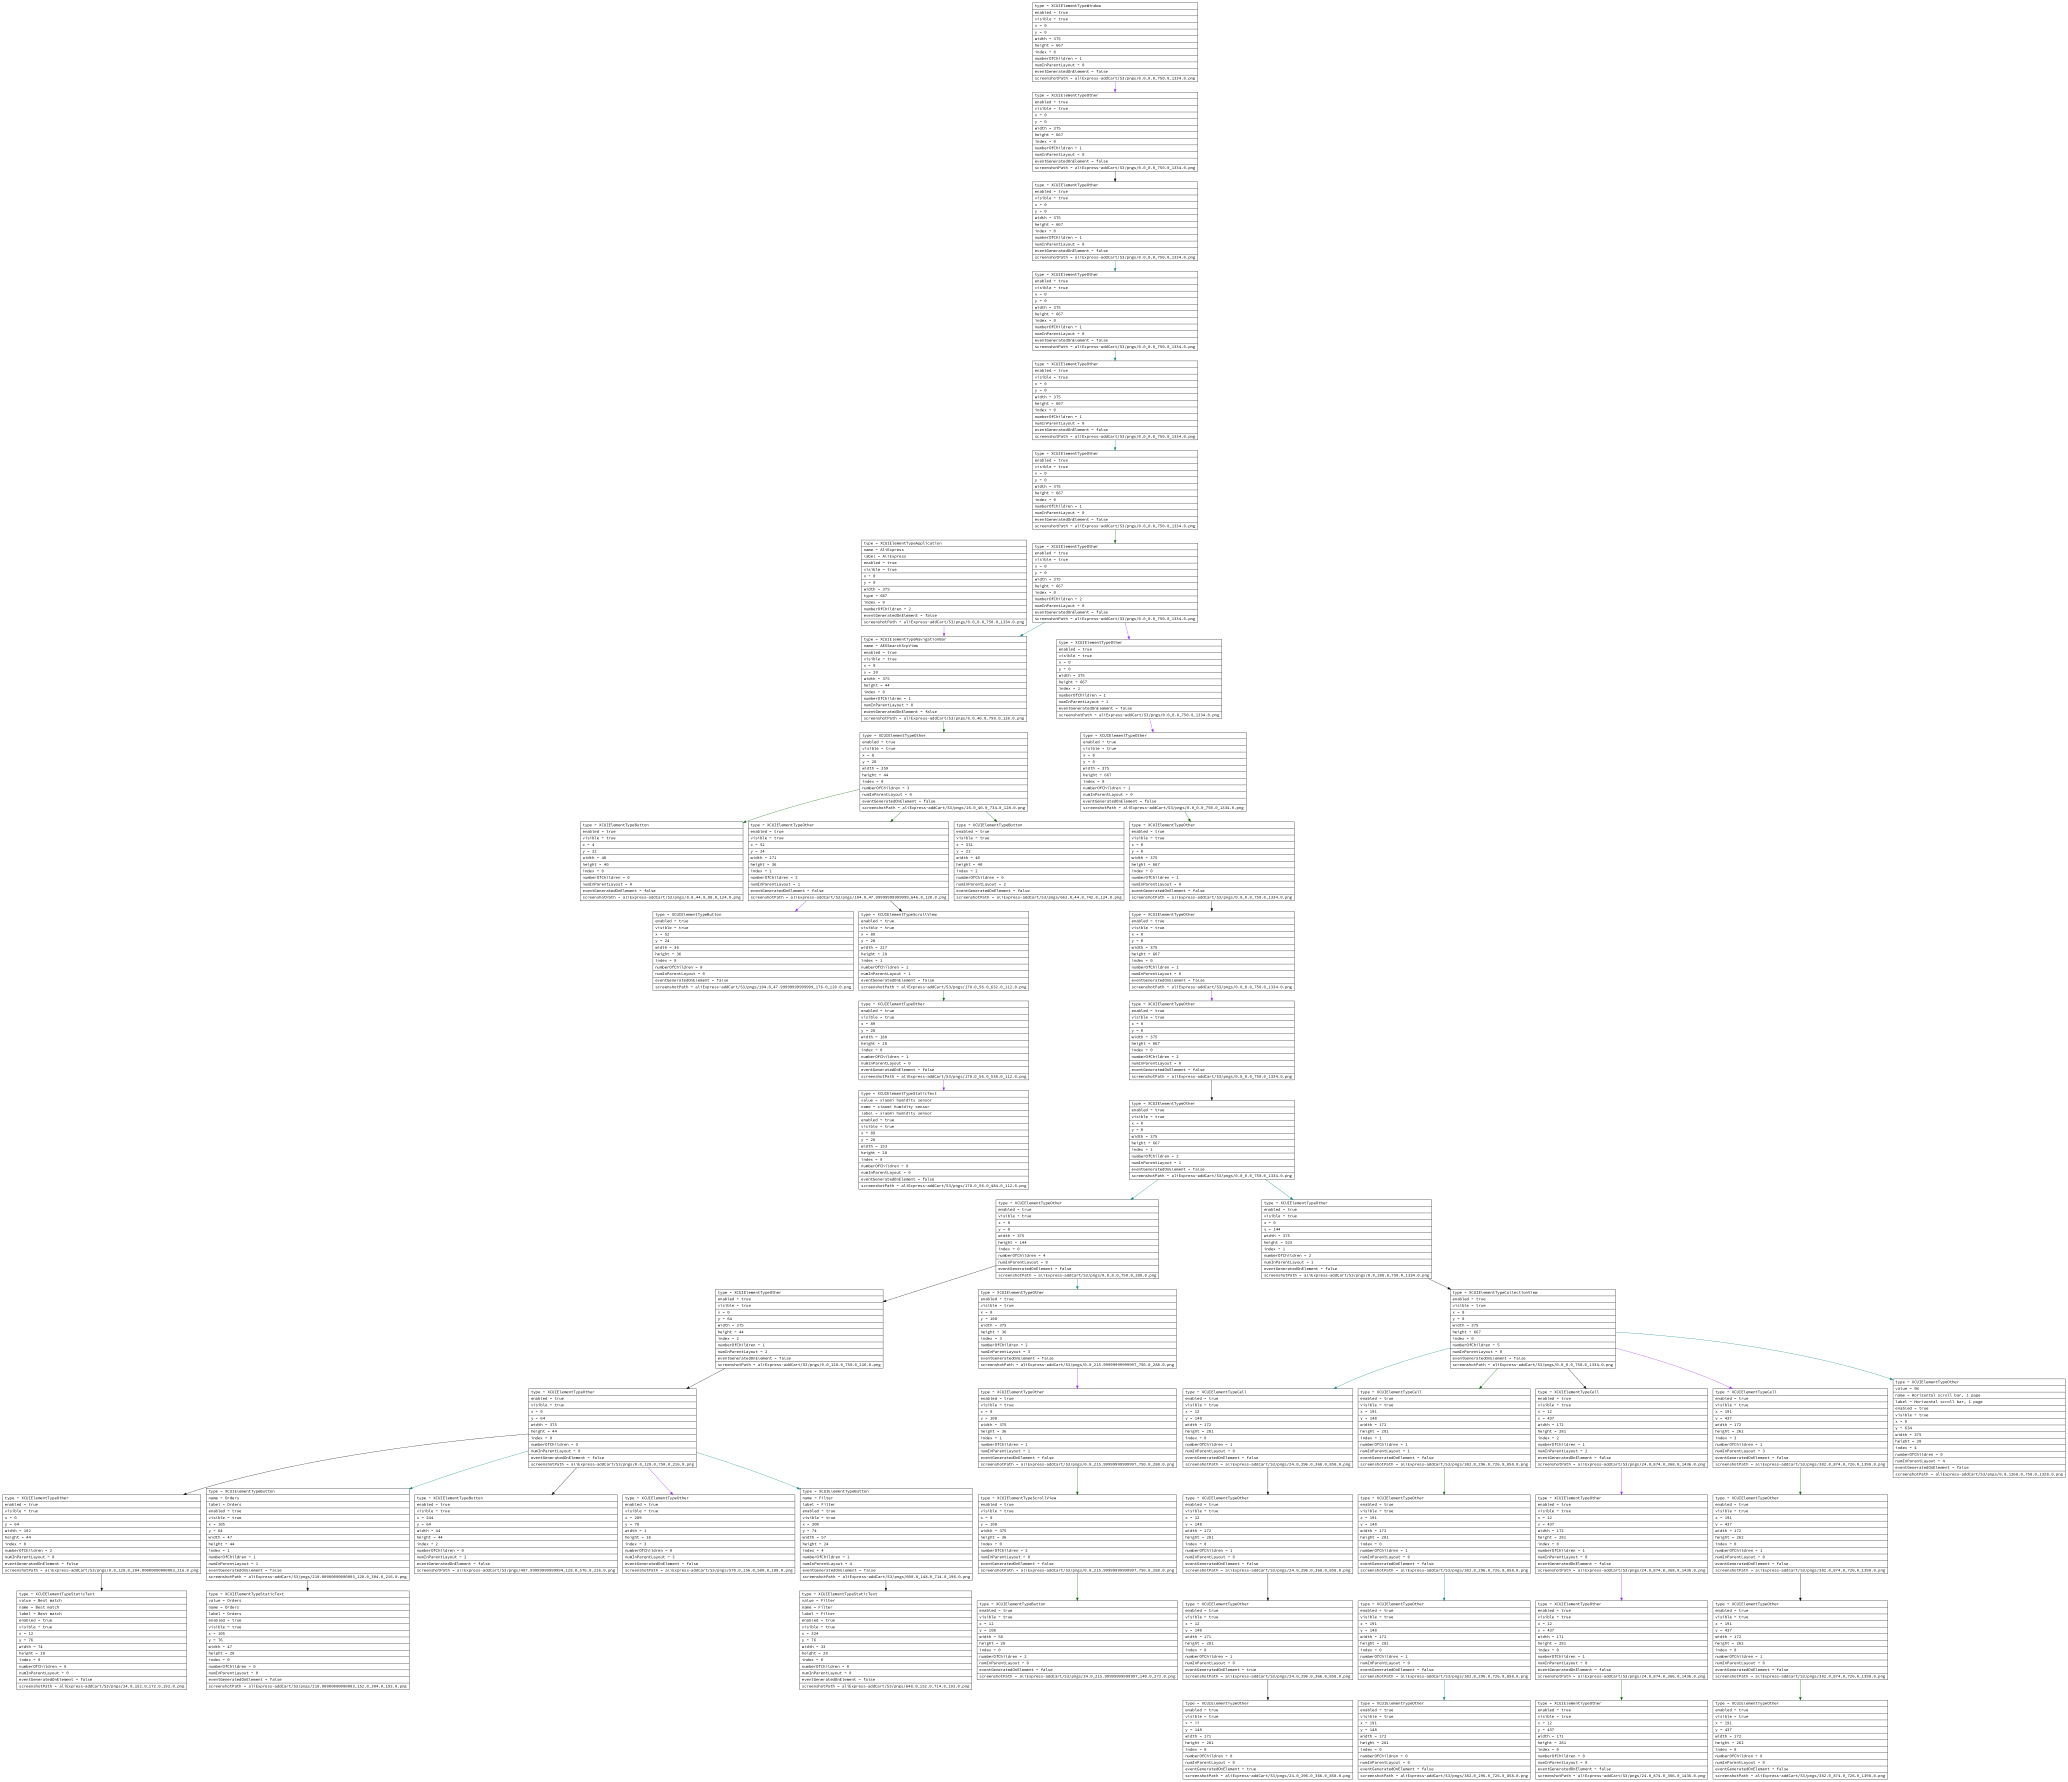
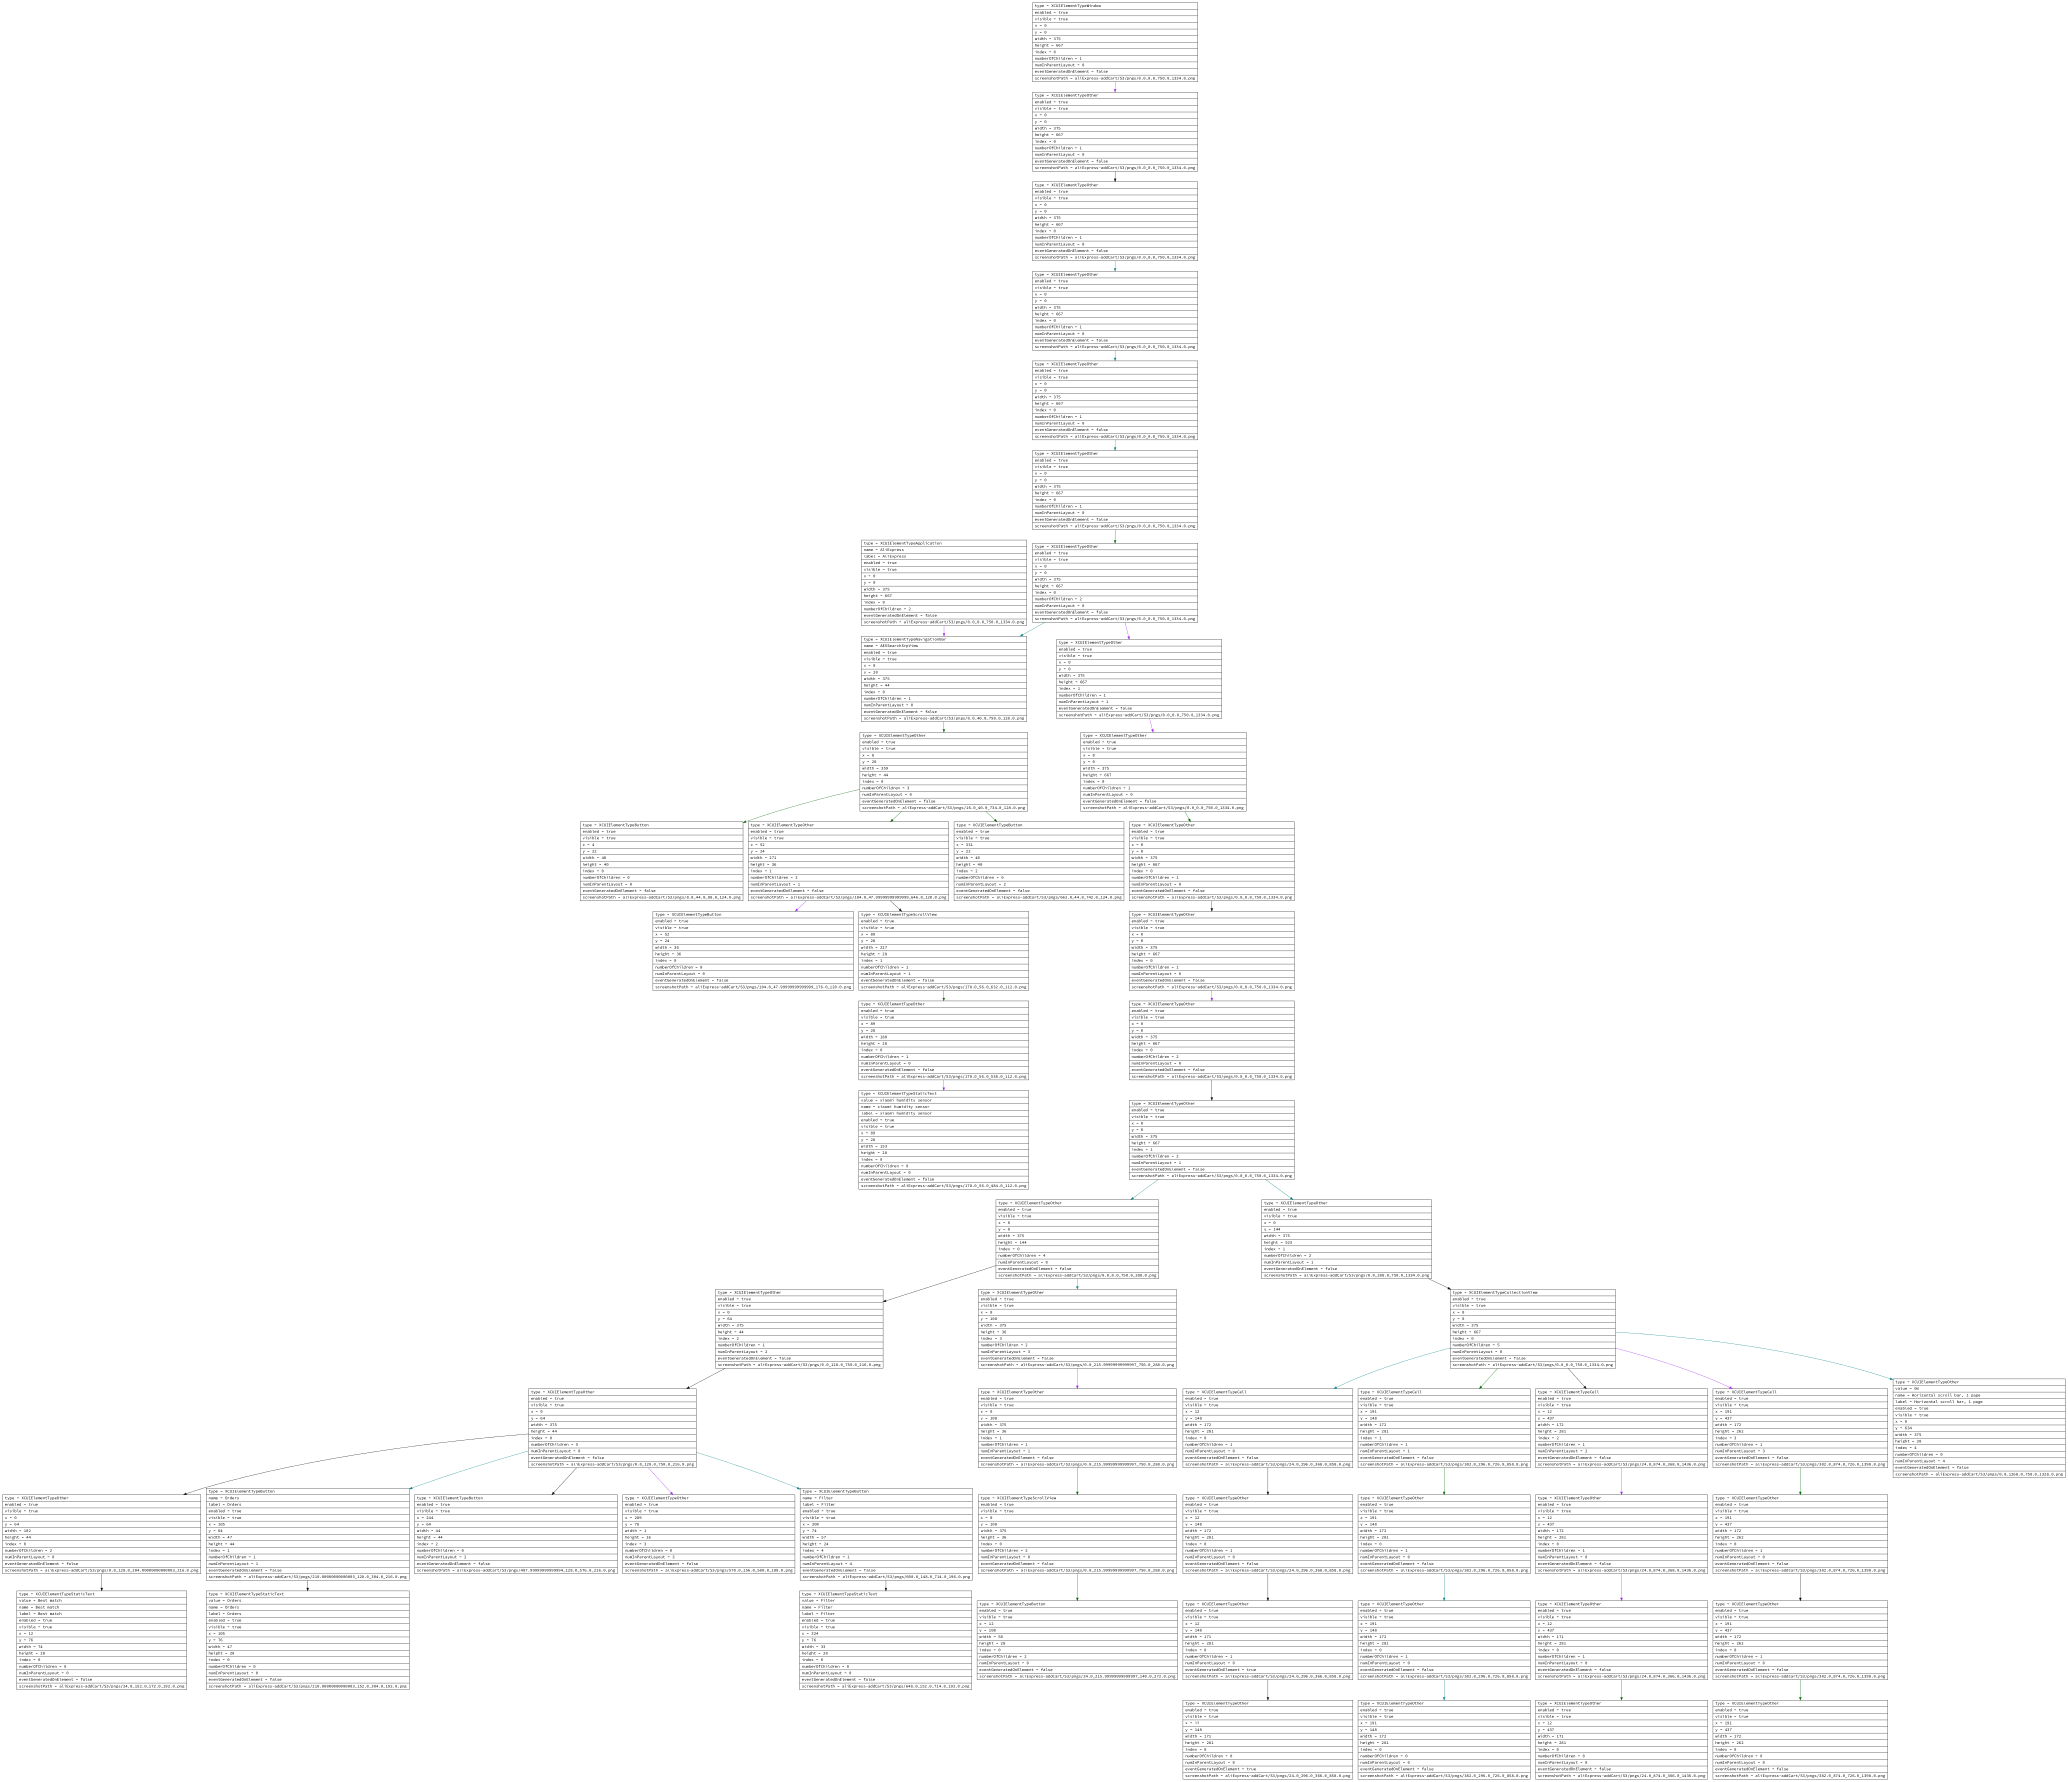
node "type = XCUIElementTypeApplication": text "type = 667" -> "height = 667"
